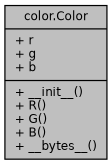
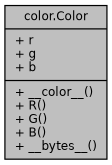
node "color.Color": text "+ __init__()" -> "+ __color__()"
